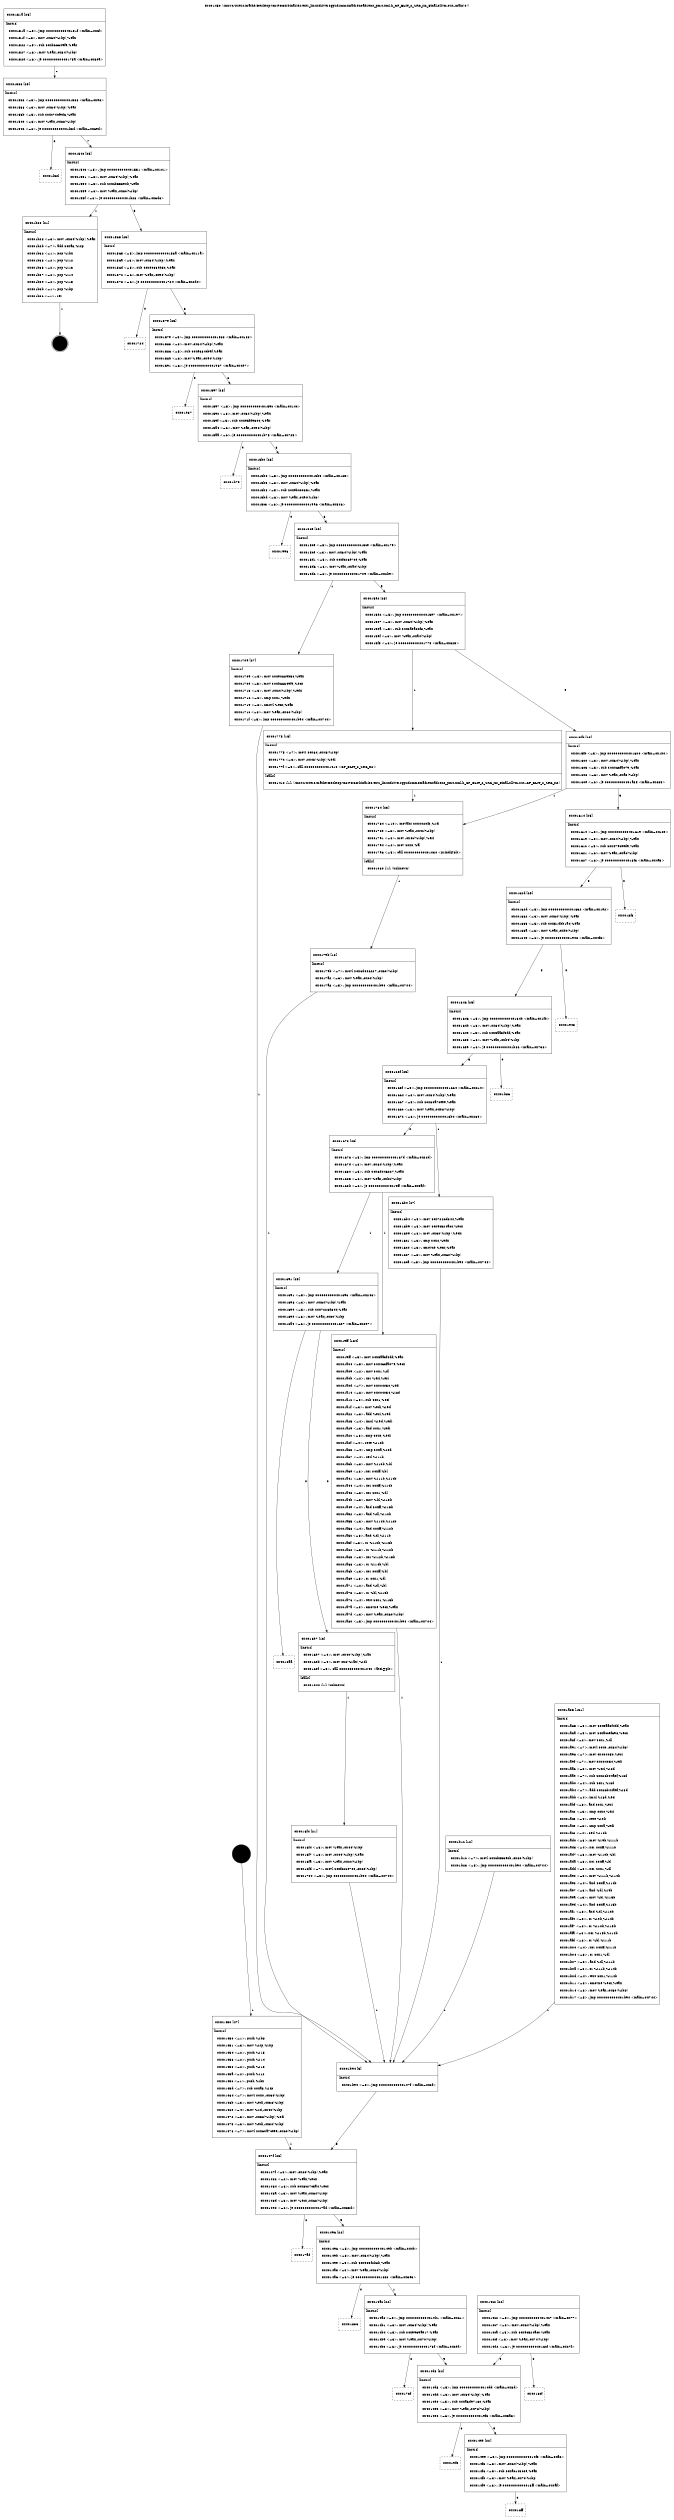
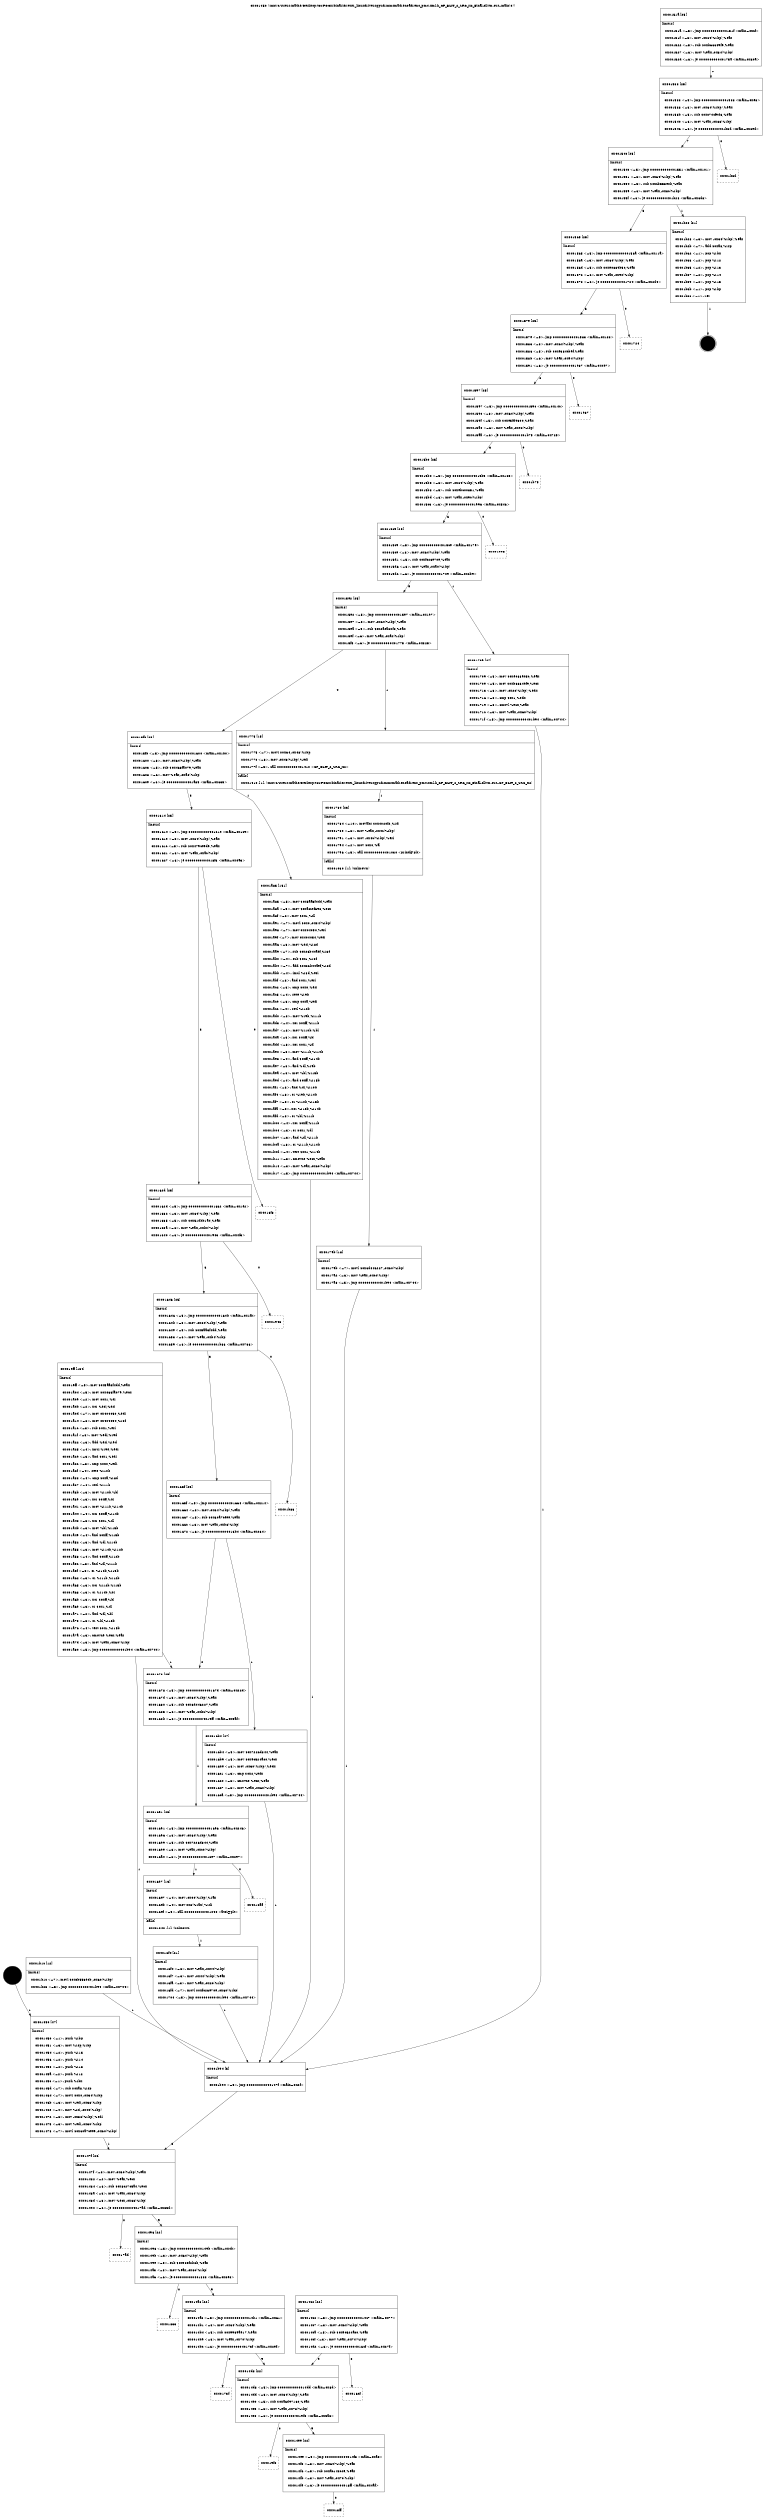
edge "0x4015fb [25]" -> "0x401784 [23]": now "0x4015fb [25]" -> "0x401a85 [151]"
edge "0x401678 [25]" -> "0x4019ff [134]": reversed
edge "0x401691 [25]" -> "0x4016e7 [13]": label " 0" -> " 1"
edge "0x401496 [22]" -> "0x4014ac [22]": label " 1" -> " 9"
